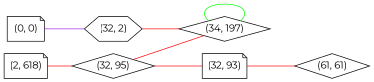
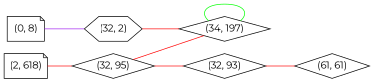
node "(0, 0)": label "(0, 0)" -> "(0, 8)"
node "(32, 93)": shape note -> diamond
